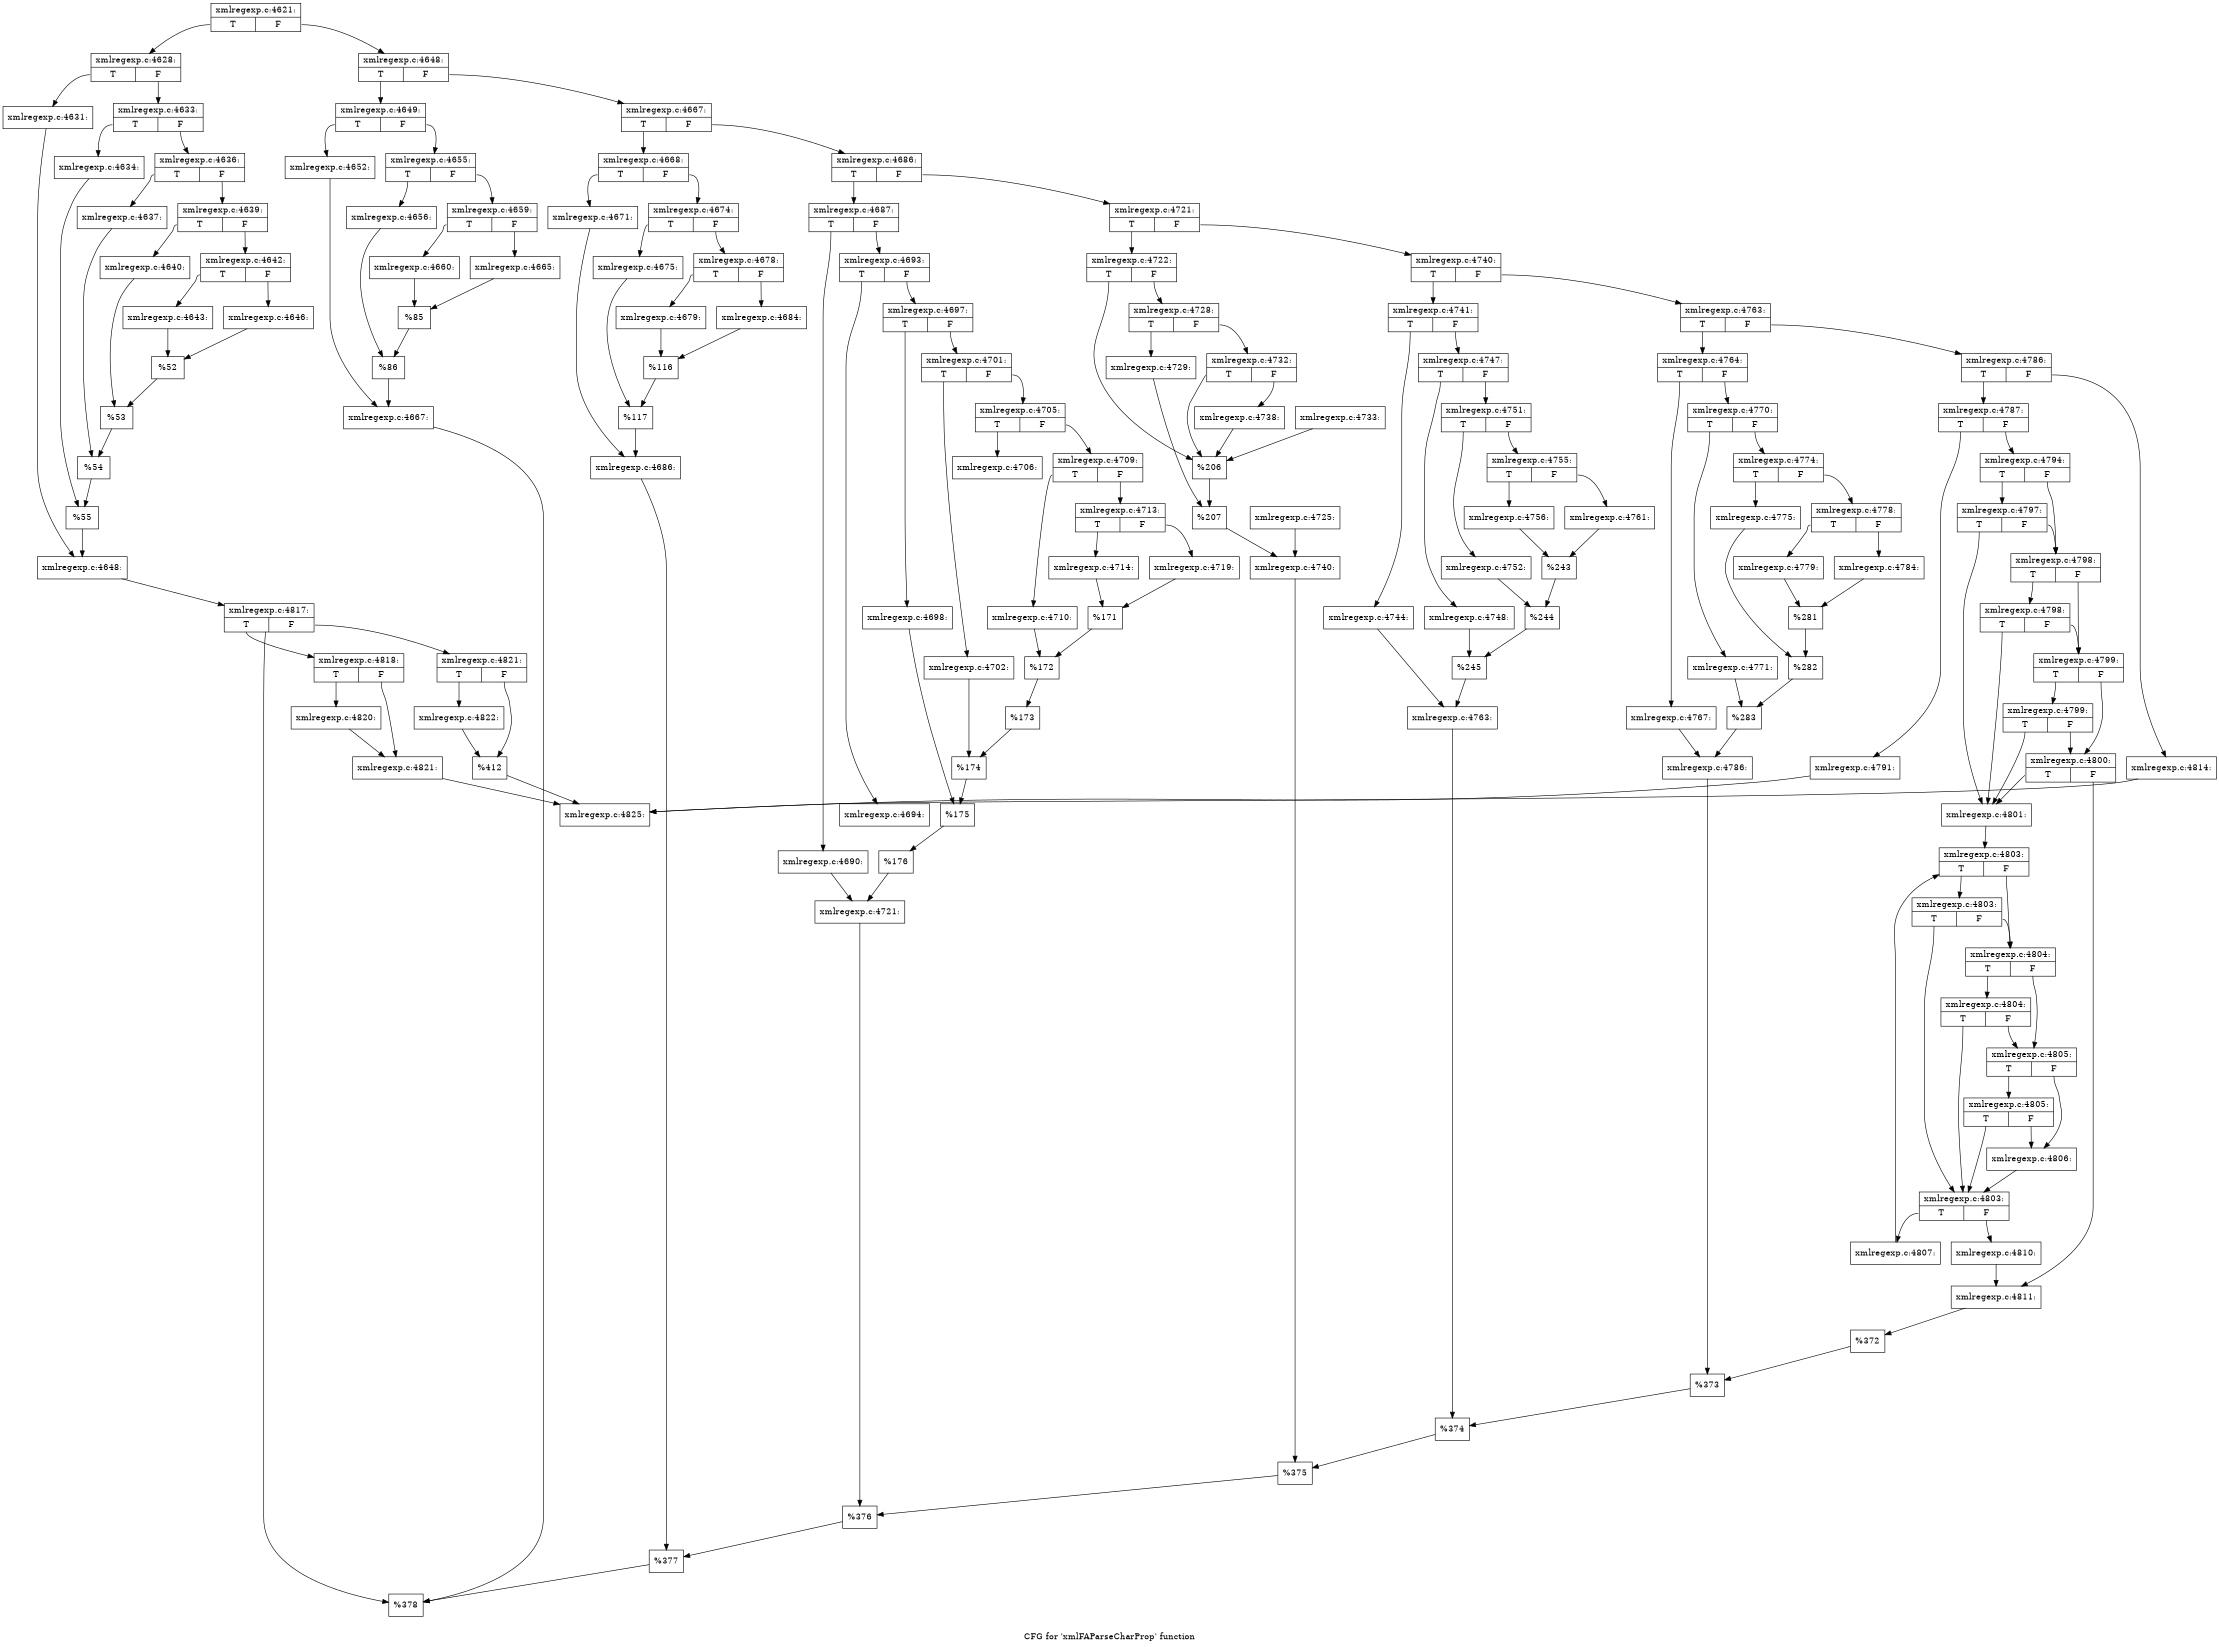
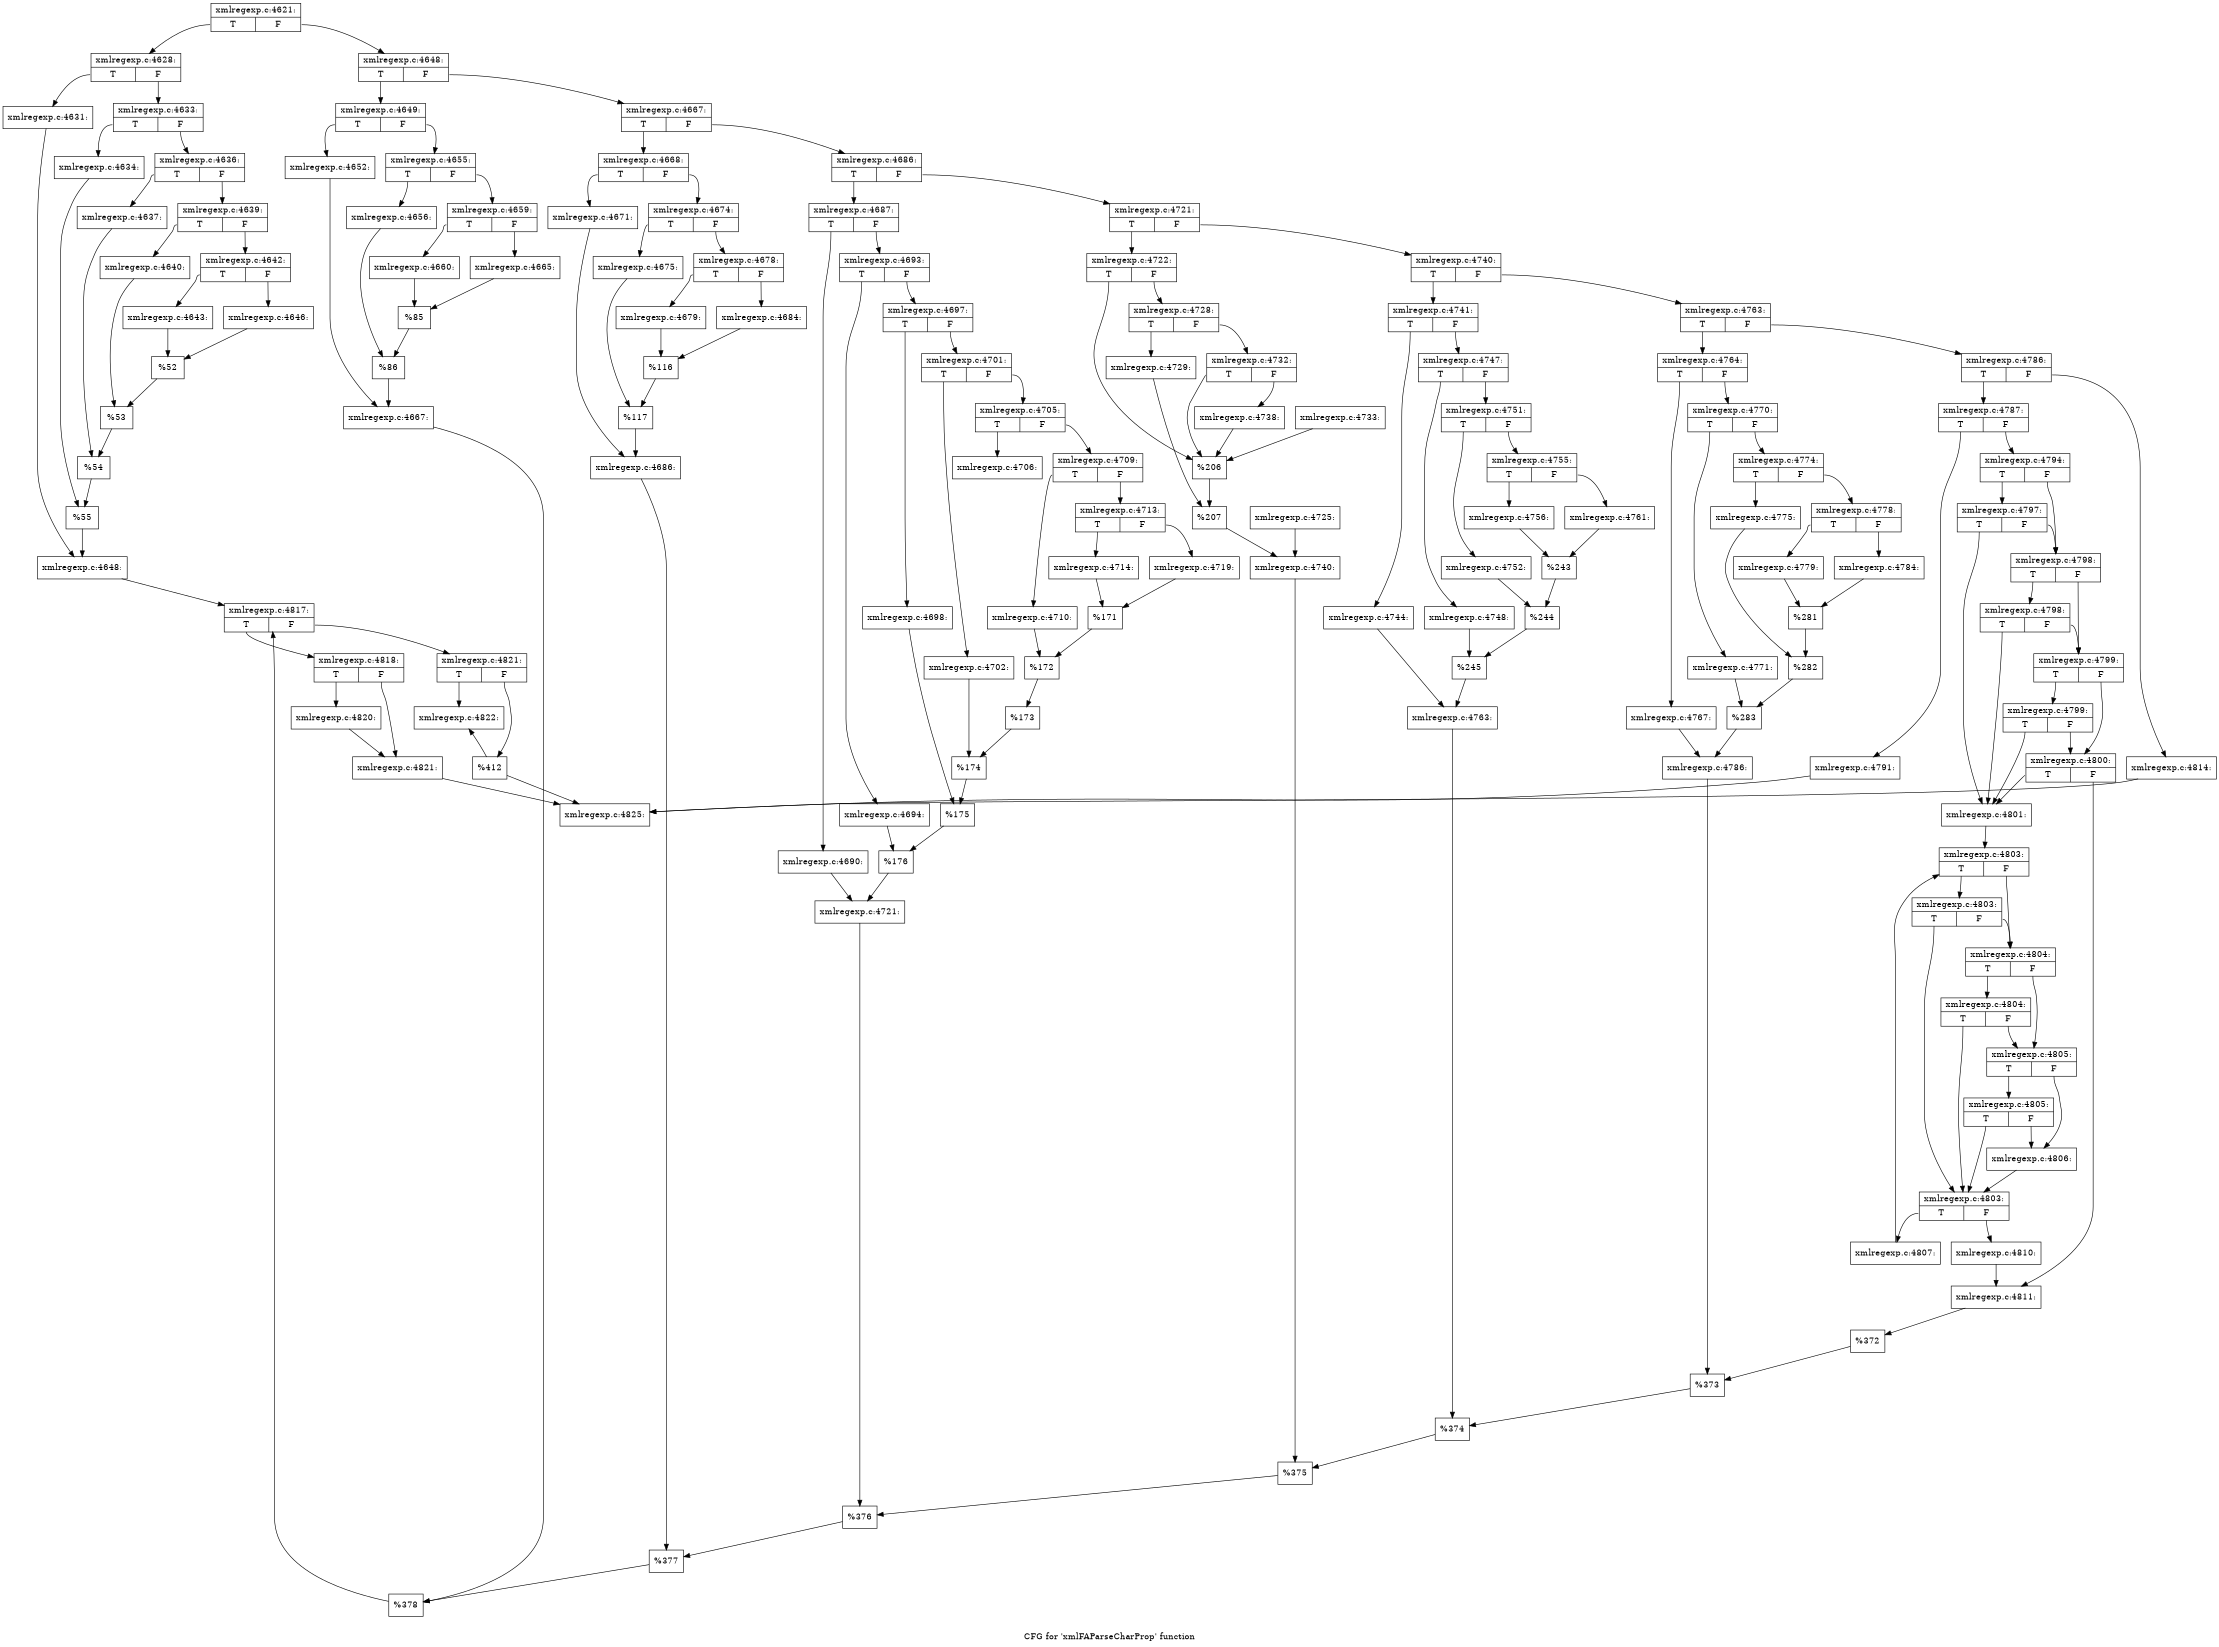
edge "xmlregexp.c:4822:" -> "%412": reversed
edge "xmlregexp.c:4694:" -> "%176": added
edge "xmlregexp.c:4817:" -> "%378": reversed
